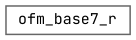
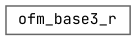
node "ofm_base7_r": label "ofm_base7_r" -> "ofm_base3_r"
